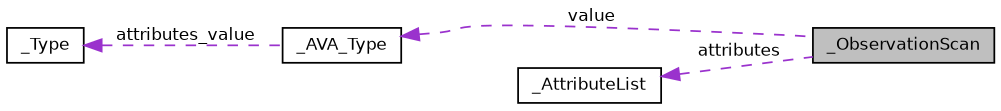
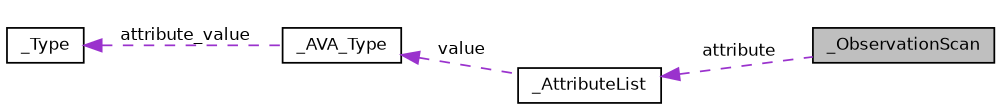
edge "_ObservationScan" -> "_AVA_Type": now "_AttributeList" -> "_AVA_Type"
edge "_AVA_Type" -> "_Type": label " attributes_value" -> " attribute_value"
edge "_ObservationScan" -> "_AttributeList": label " attributes" -> " attribute"
